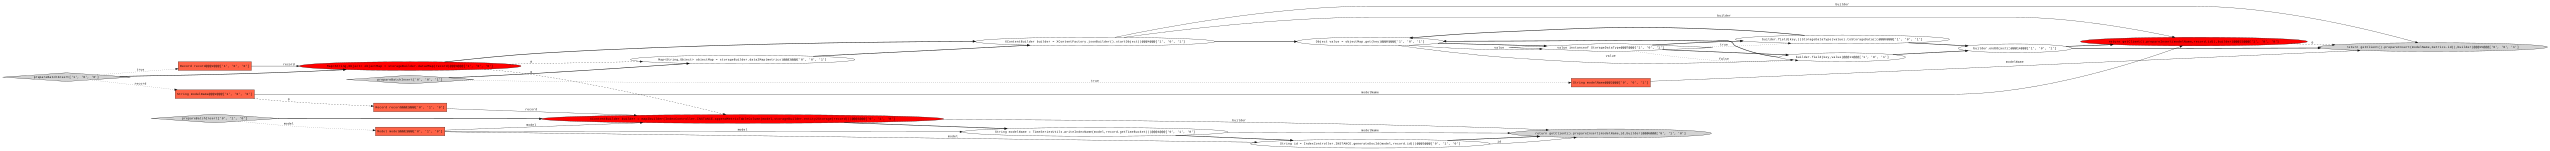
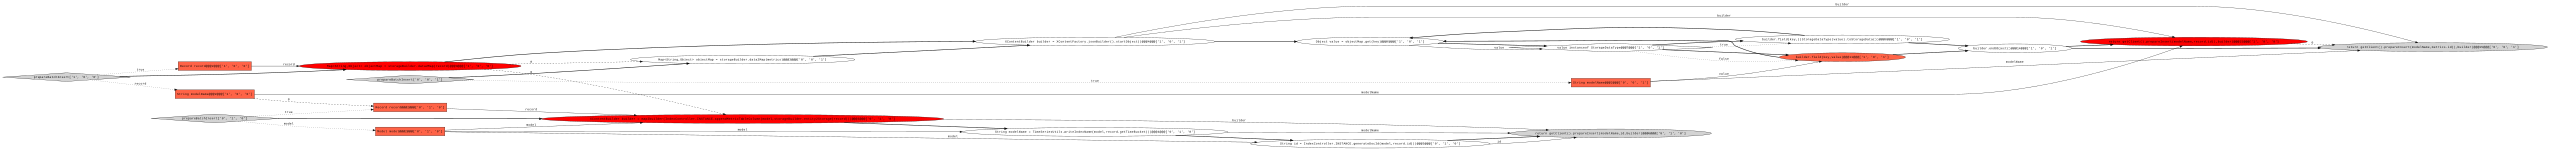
node "builder.field(key,value)@@@11@@@['1', '0', '1']": fillcolor white -> tomato
edge "Object value = objectMap.get(key)@@@6@@@['1', '0', '1']" -> "builder.field(key,value)@@@11@@@['1', '0', '1']": now "String modelName@@@2@@@['0', '0', '1']" -> "builder.field(key,value)@@@11@@@['1', '0', '1']"
edge "prepareBatchInsert['0', '1', '0']" -> "Record record@@@2@@@['0', '1', '0']": added, label "true"
